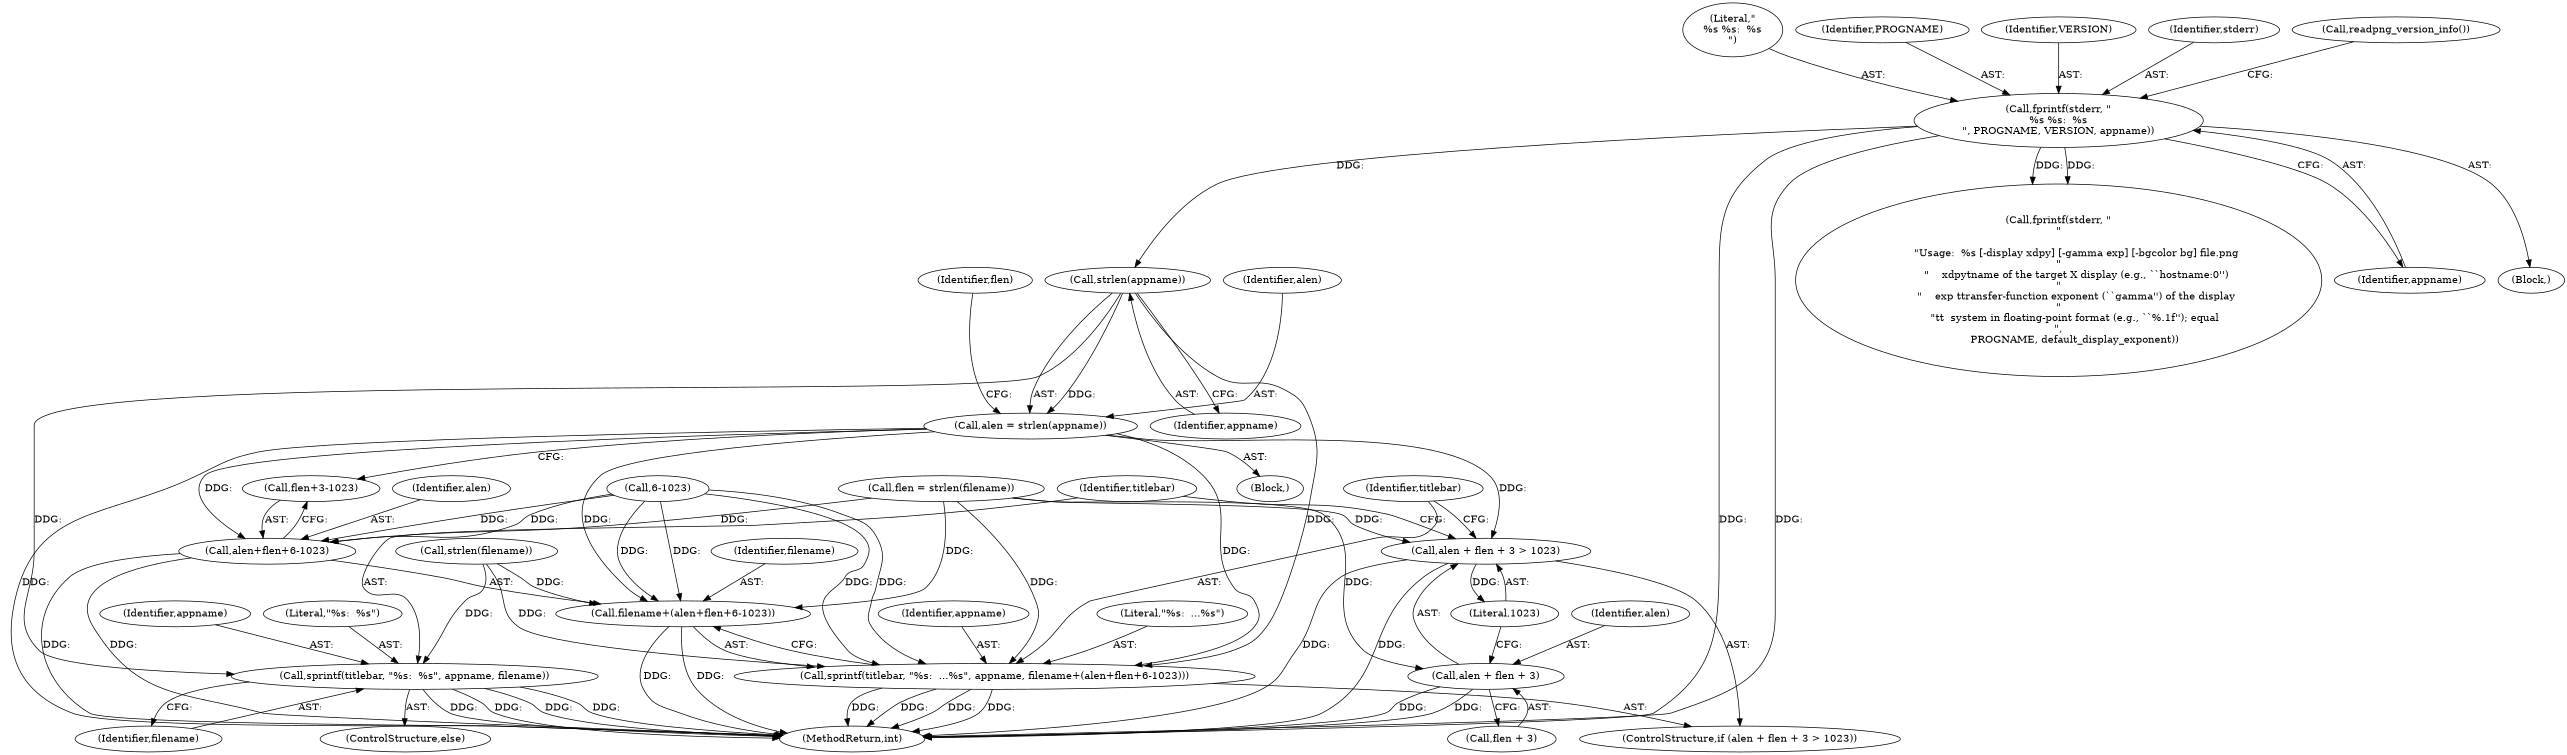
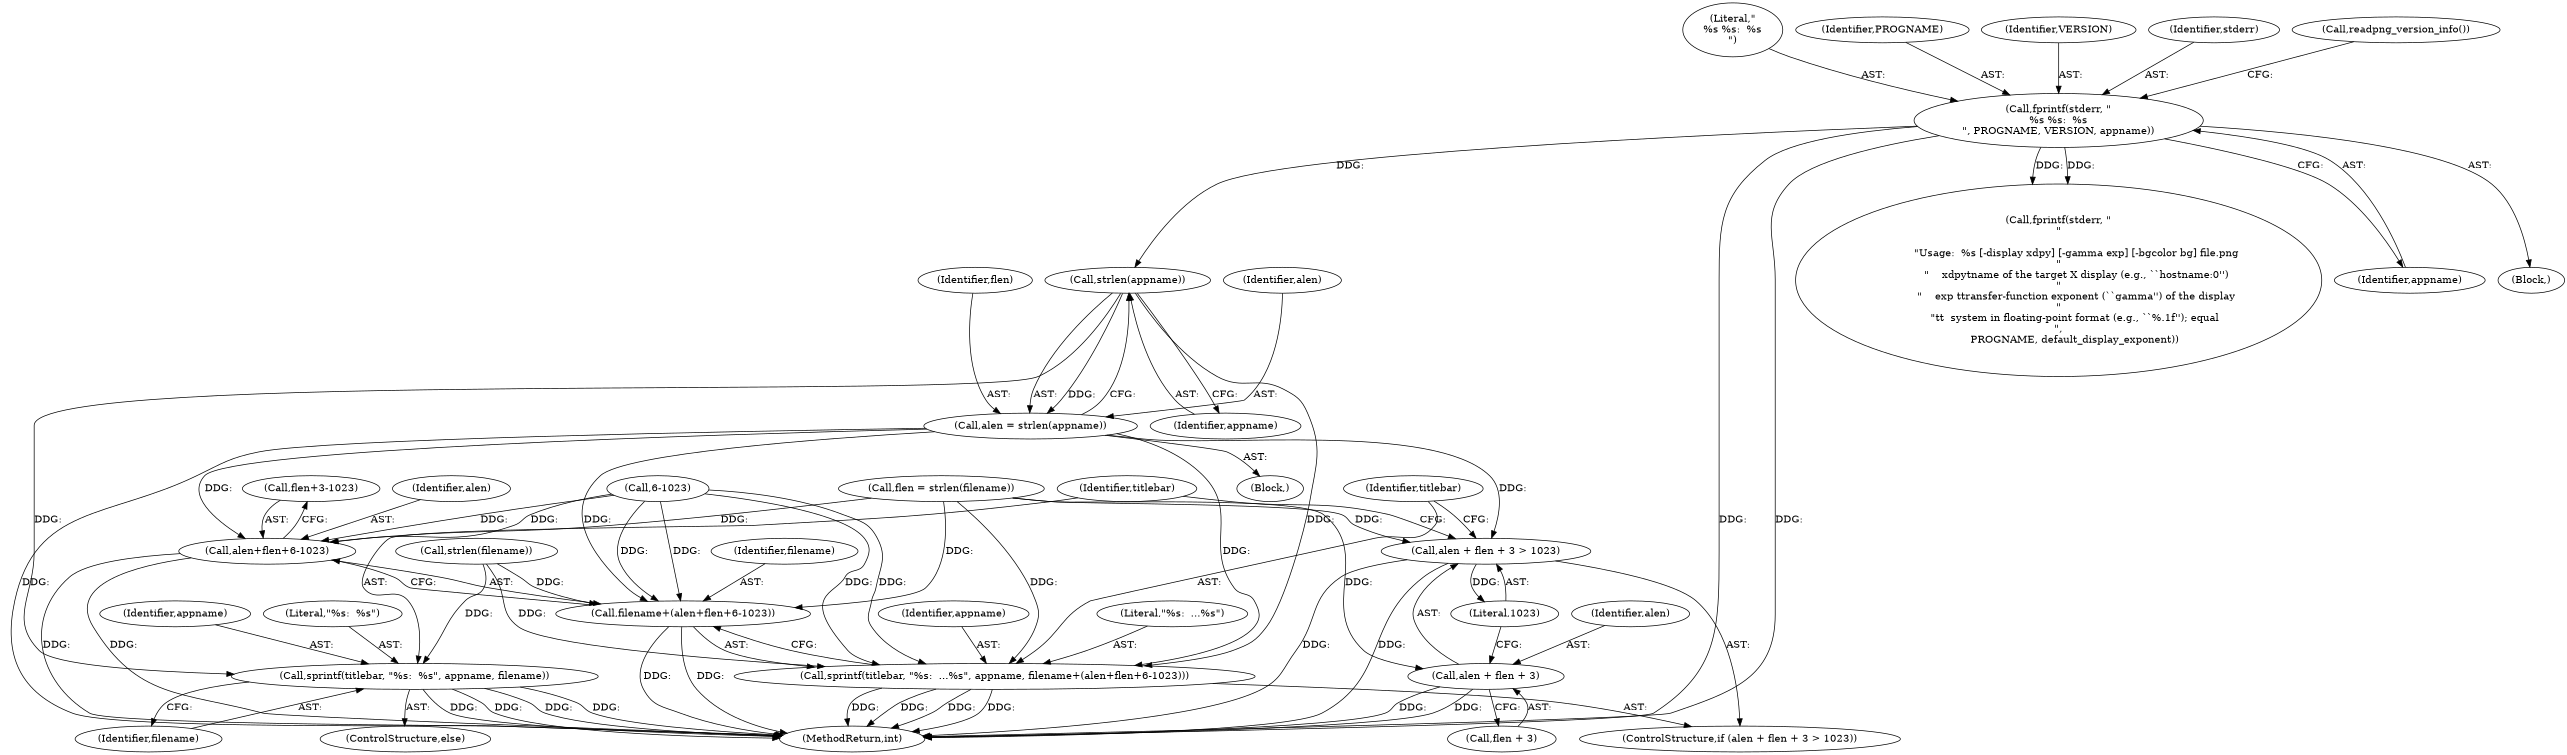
edge "(Identifier,flen)" -> "(Call,alen = strlen(appname))": label "CFG: " -> "AST: "
edge "(Call,alen = strlen(appname))" -> "(Call,flen+3-1023)": now "(Call,alen = strlen(appname))" -> "(Call,strlen(appname))"
edge "(Call,filename+(alen+flen+6-1023))" -> "(Call,alen+flen+6-1023)": added, label "CFG:"
